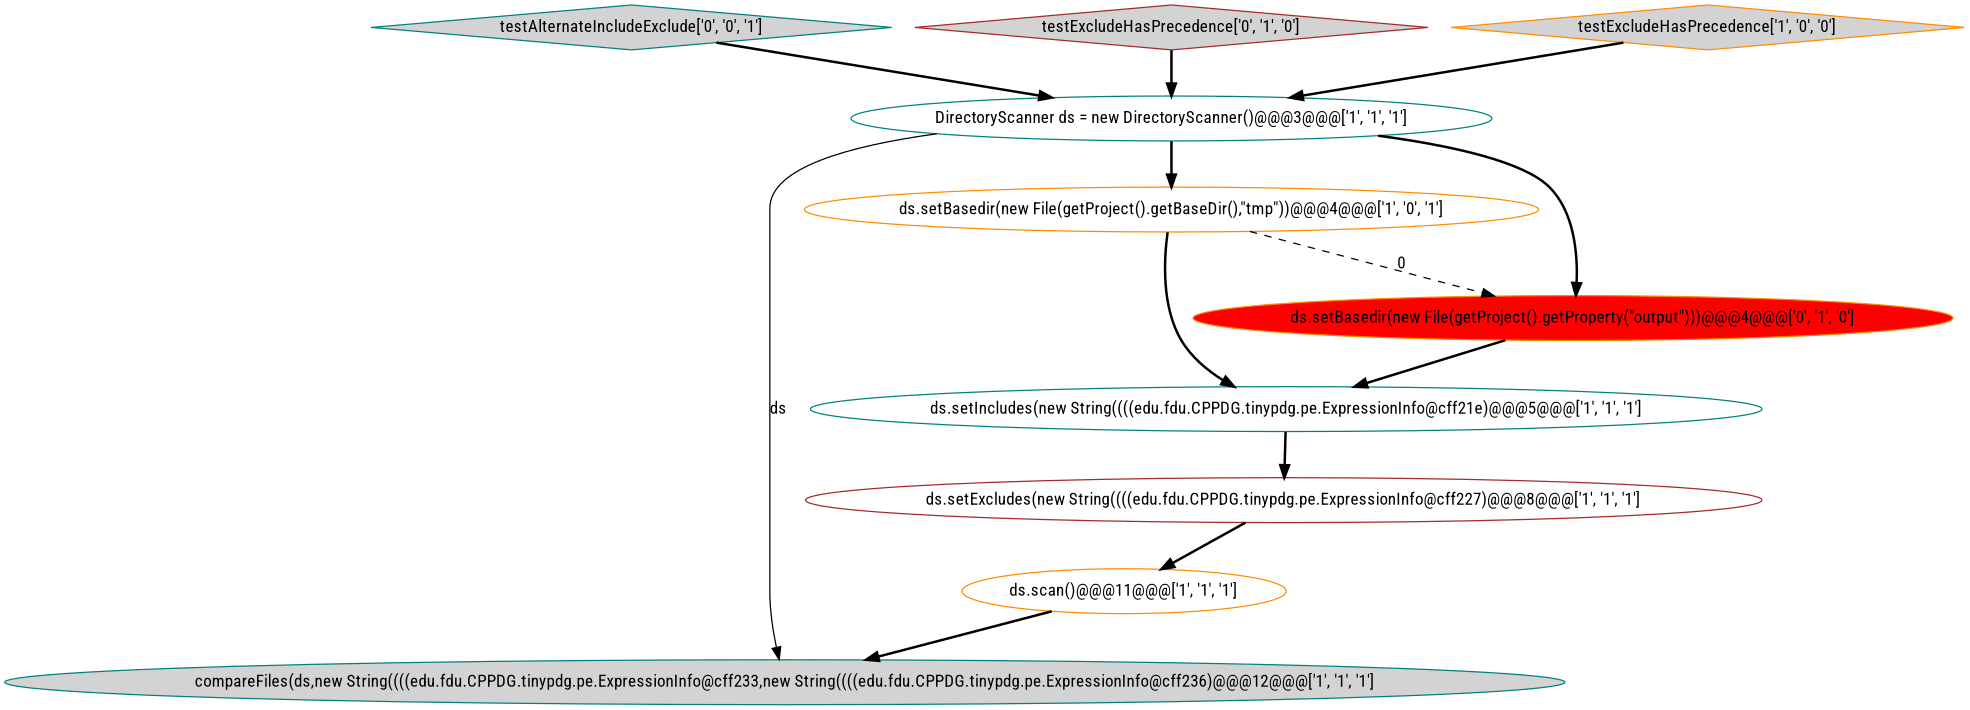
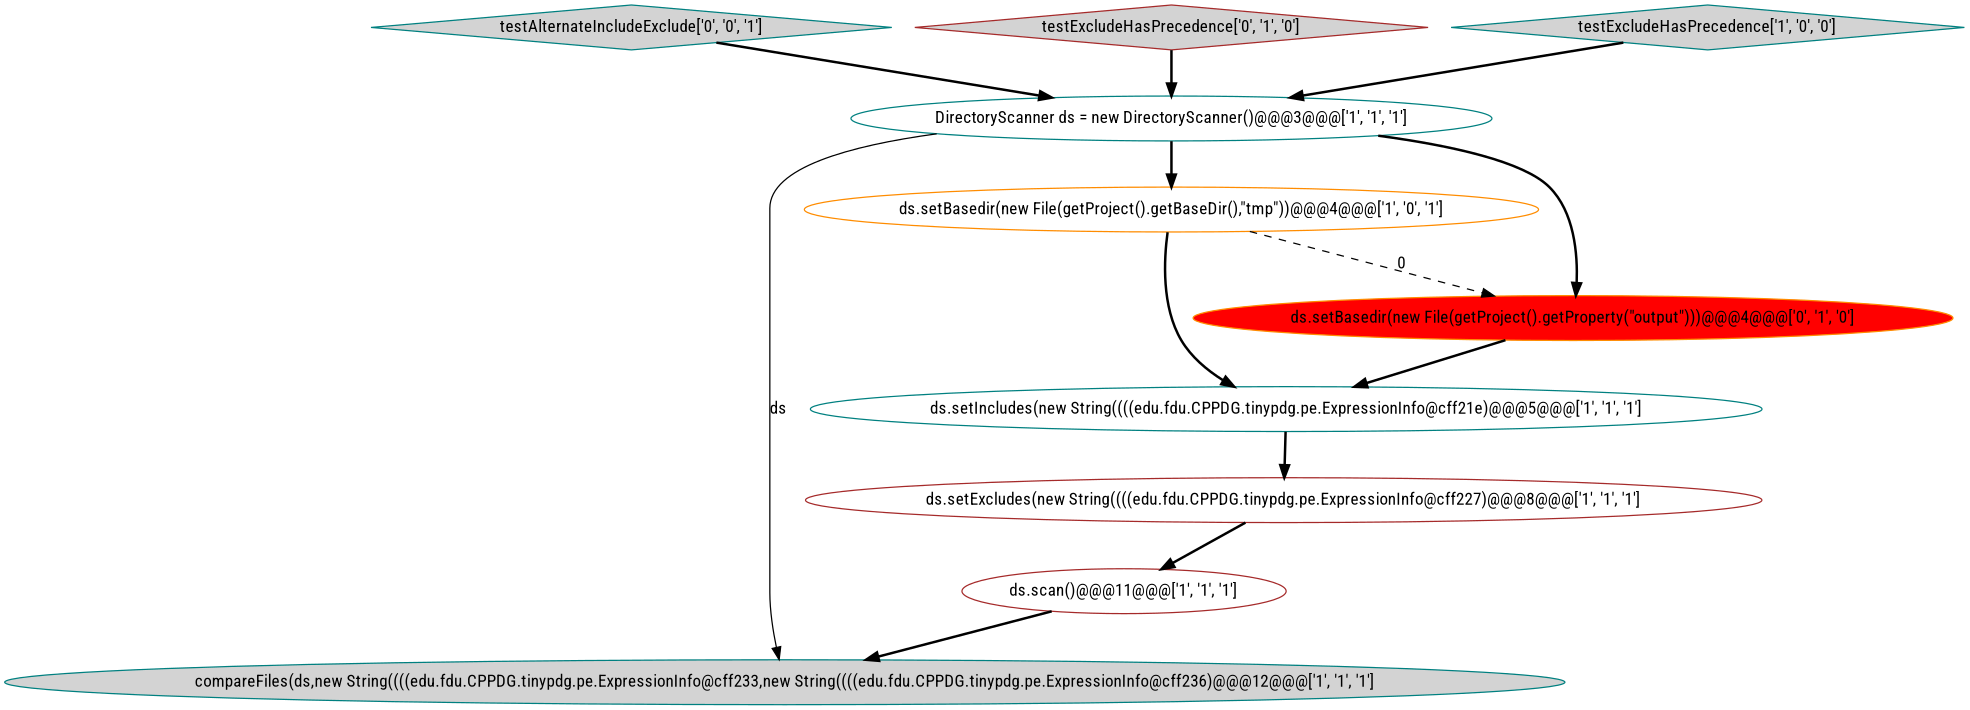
node "testExcludeHasPrecedence['1', '0', '0']": color darkorange -> teal
node "ds.scan()@@@11@@@['1', '1', '1']": color darkorange -> brown
